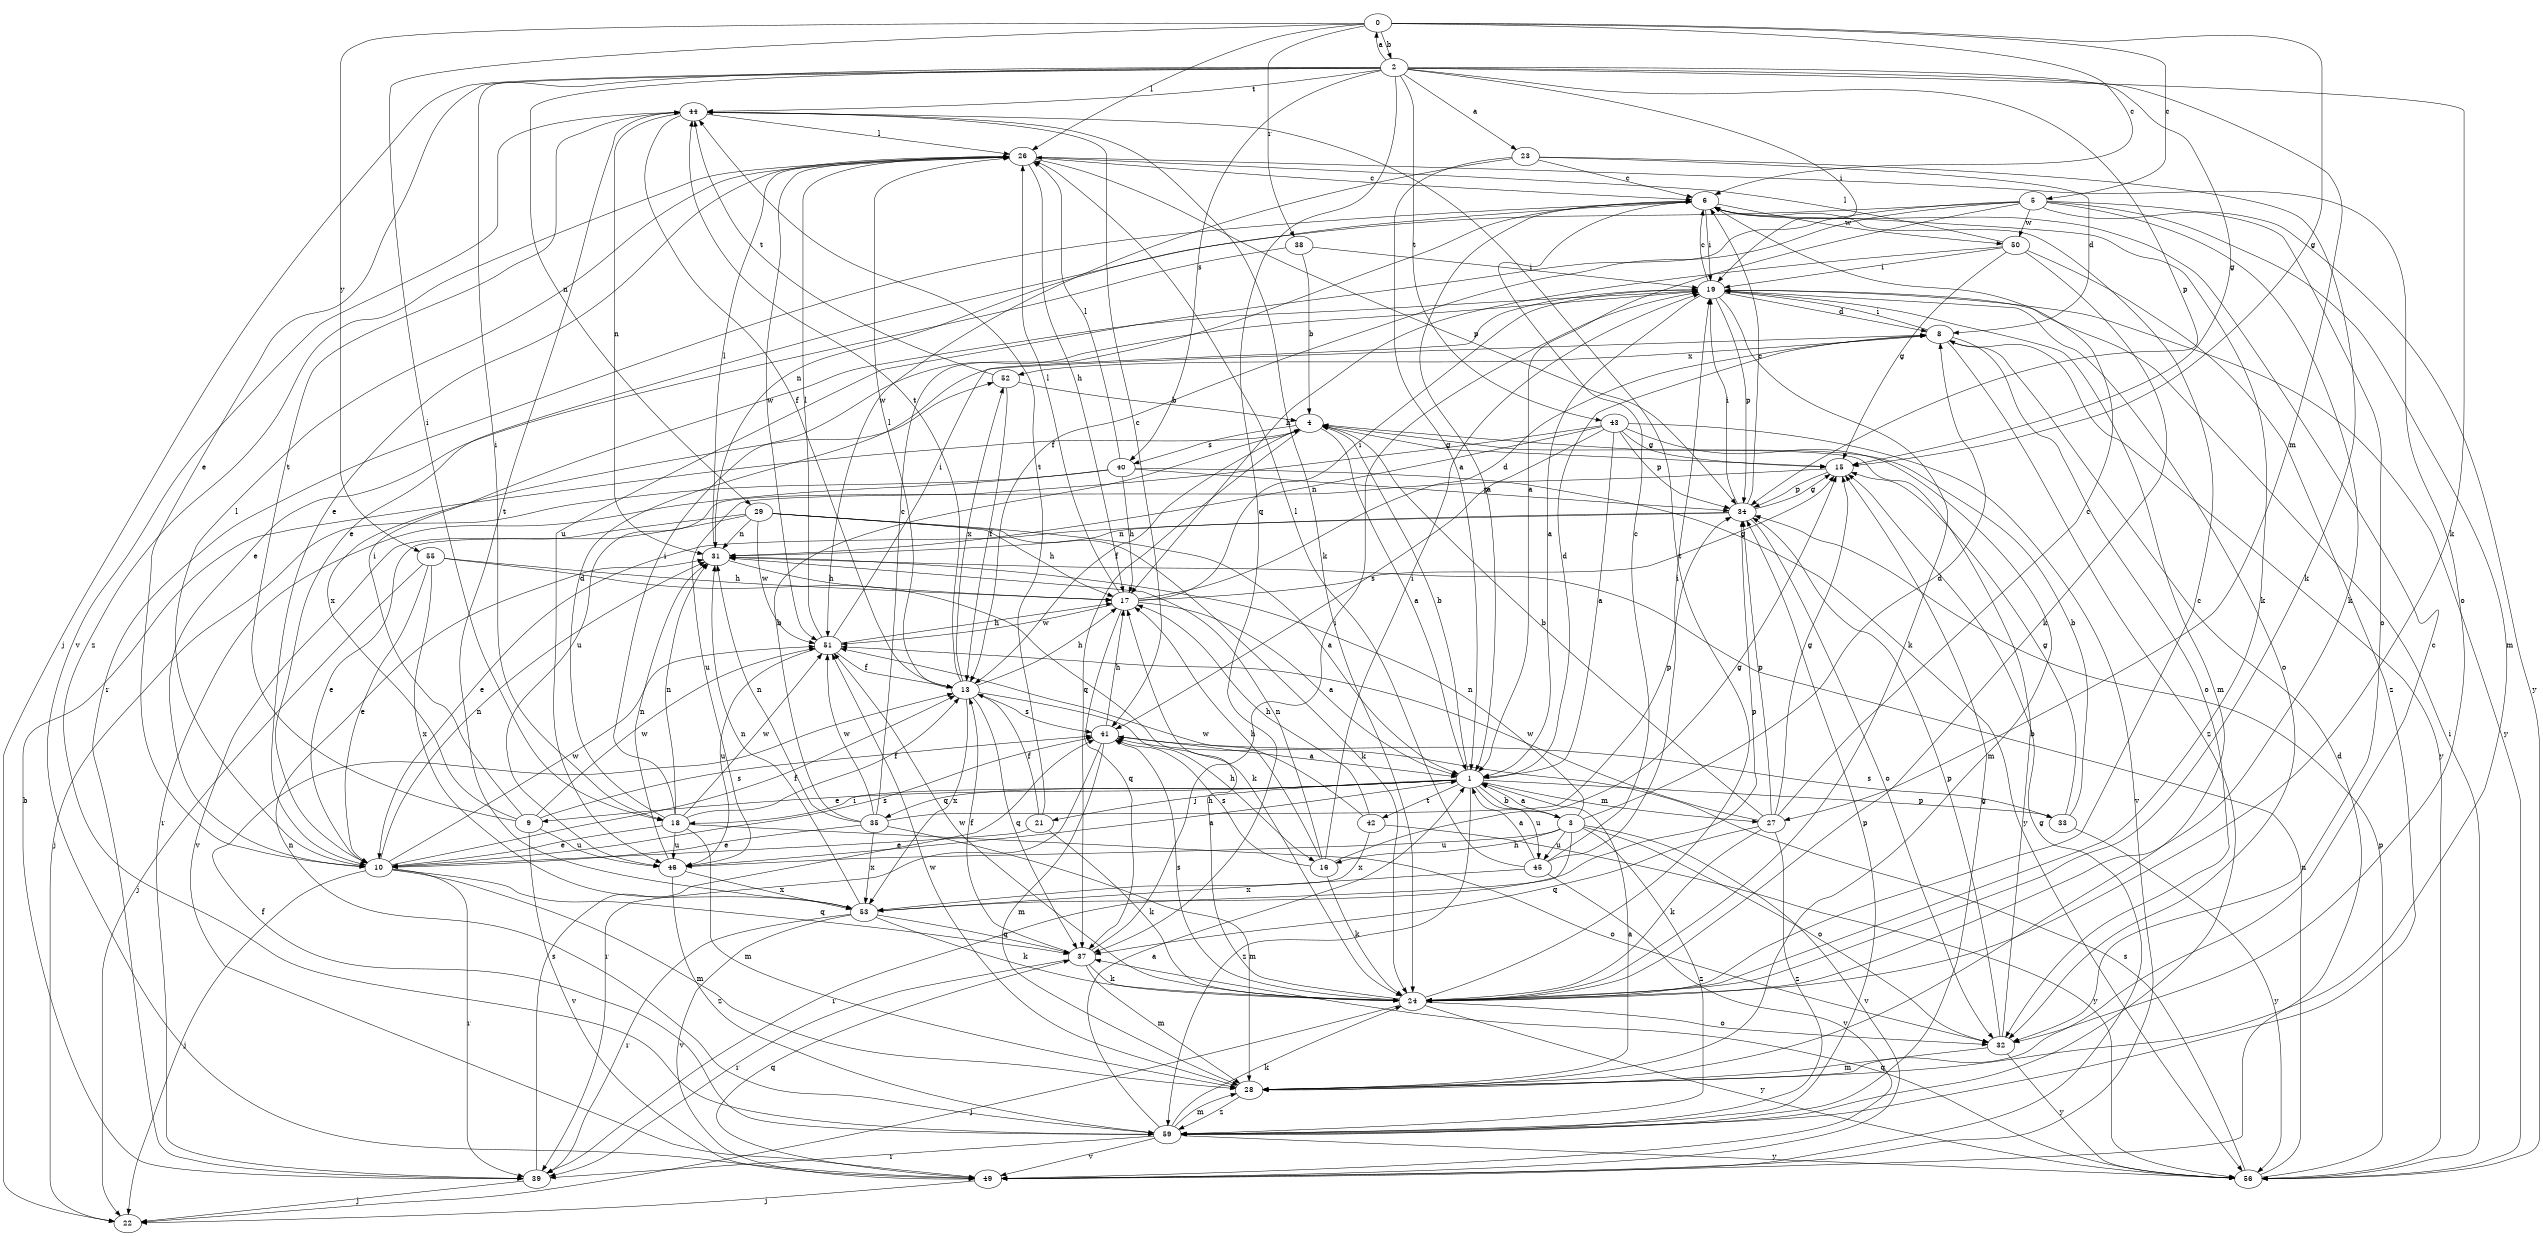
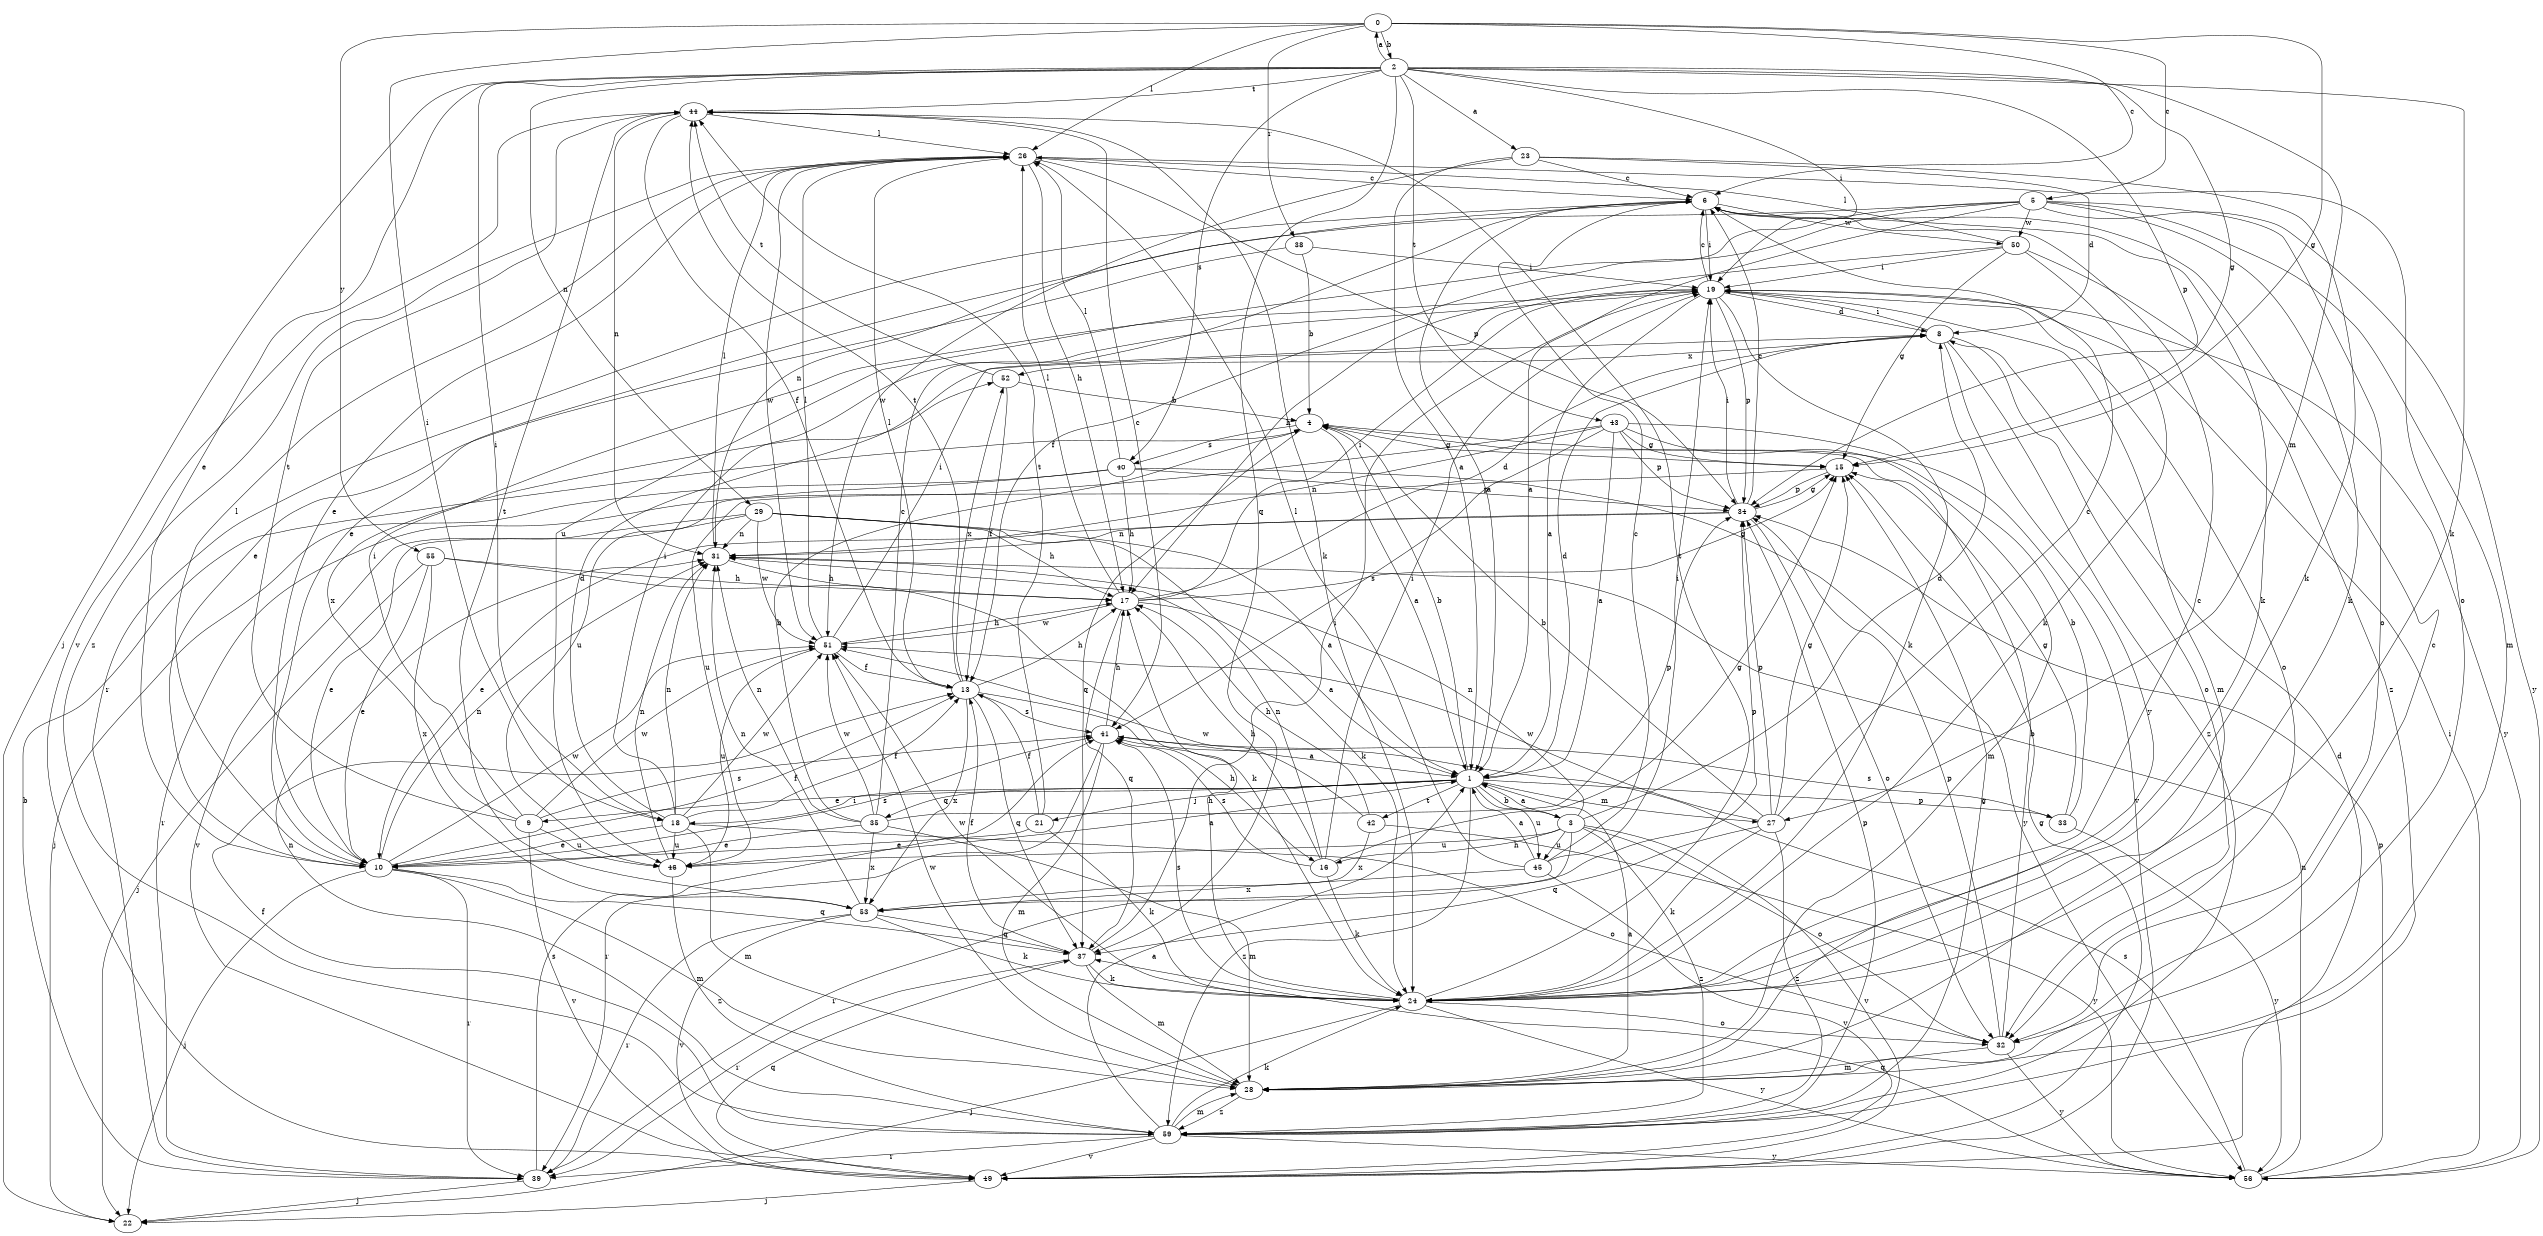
edge "4" -> "13": removed, label "f"
edge "8" -> "56": now "8" -> "28"
edge "46" -> "53": removed, label "x"
